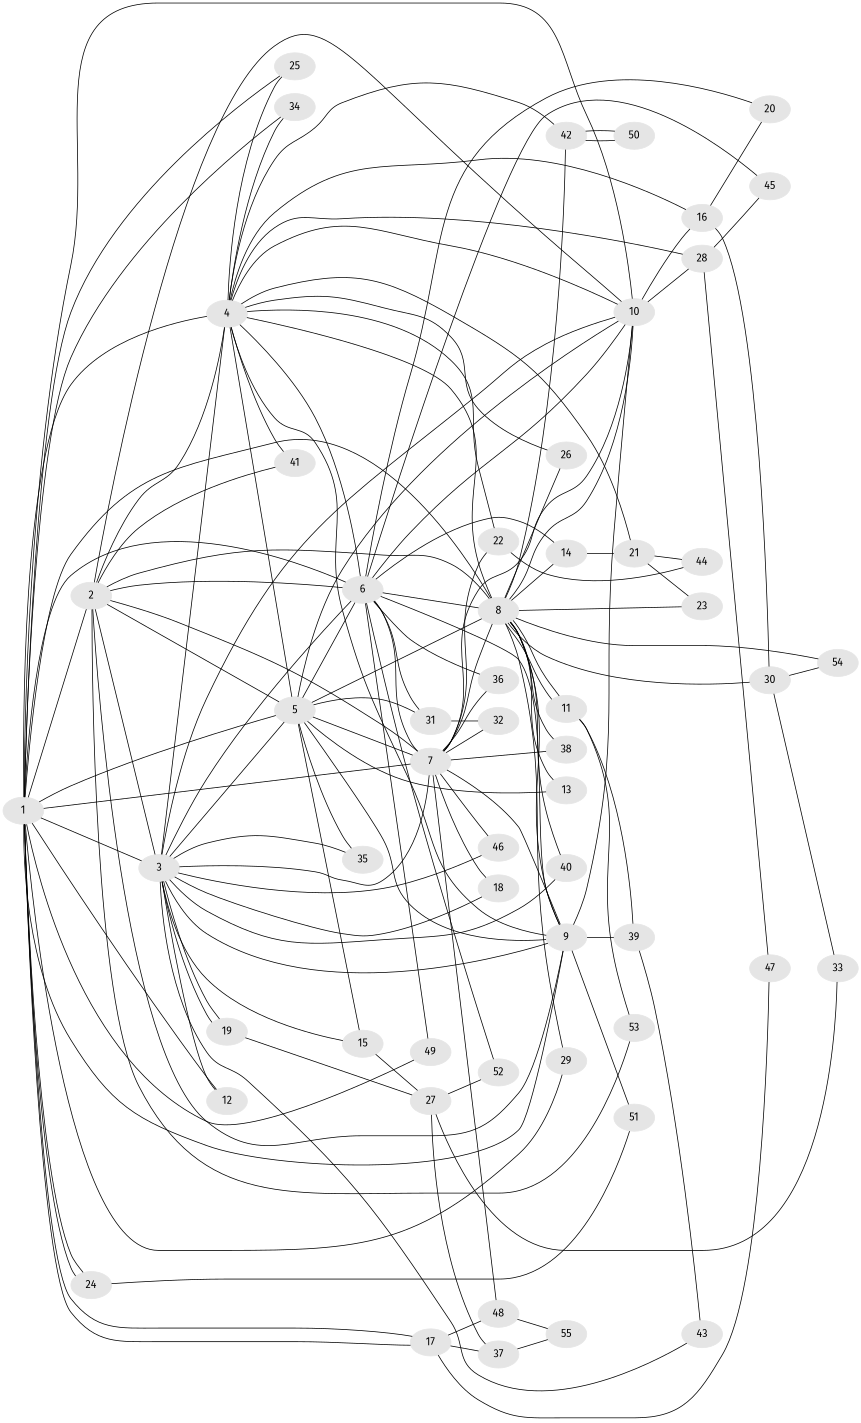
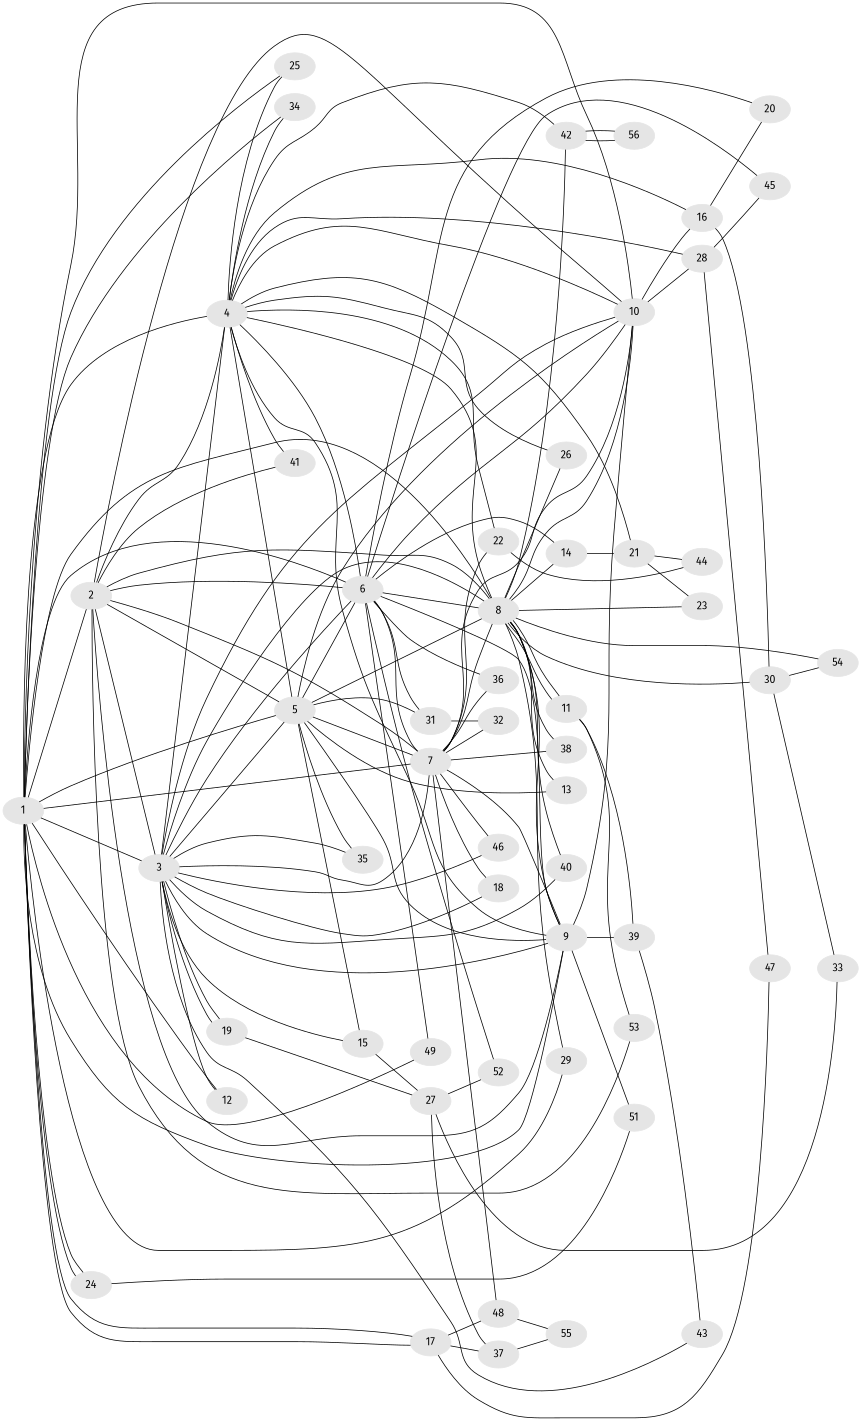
node "50": label "50" -> "56"
edge "8" -- "3": added
